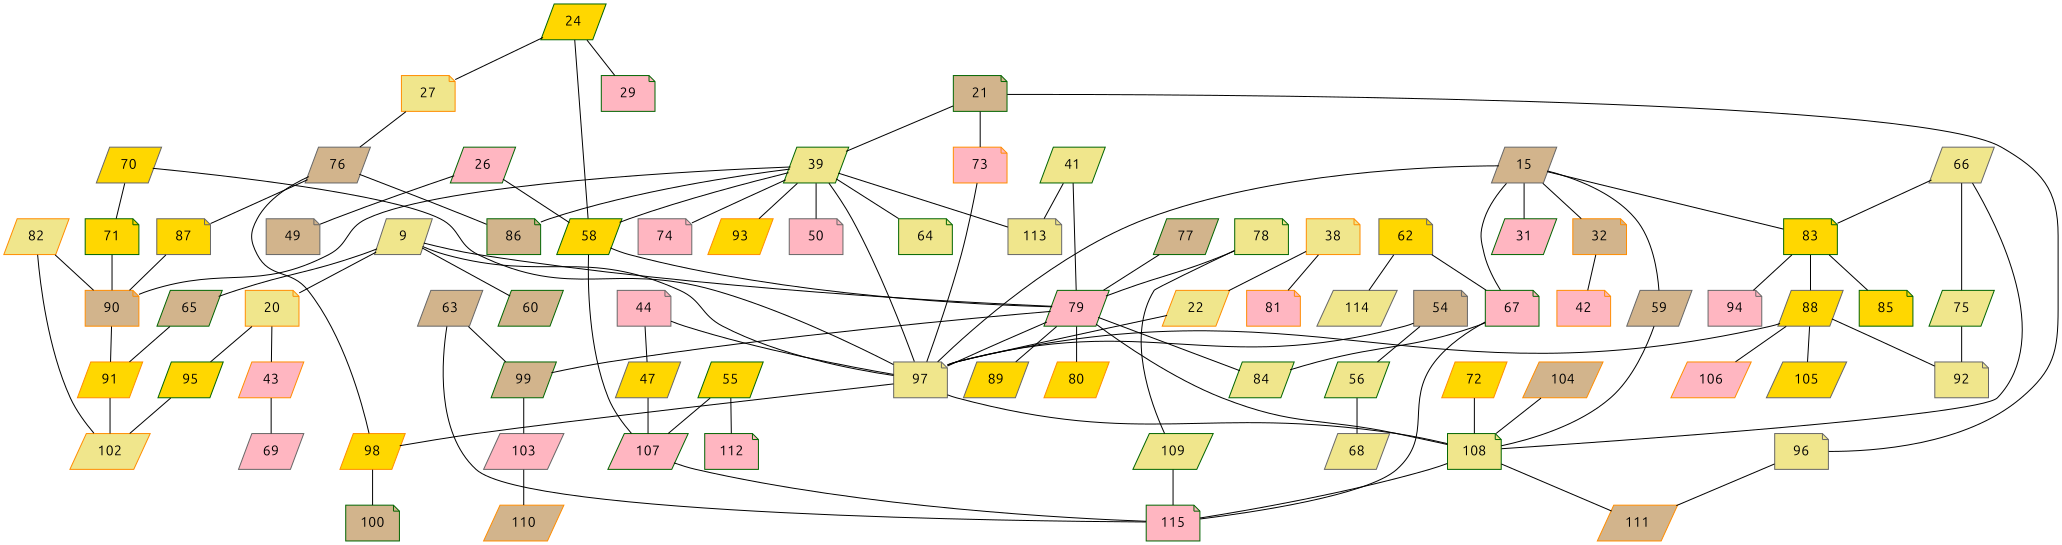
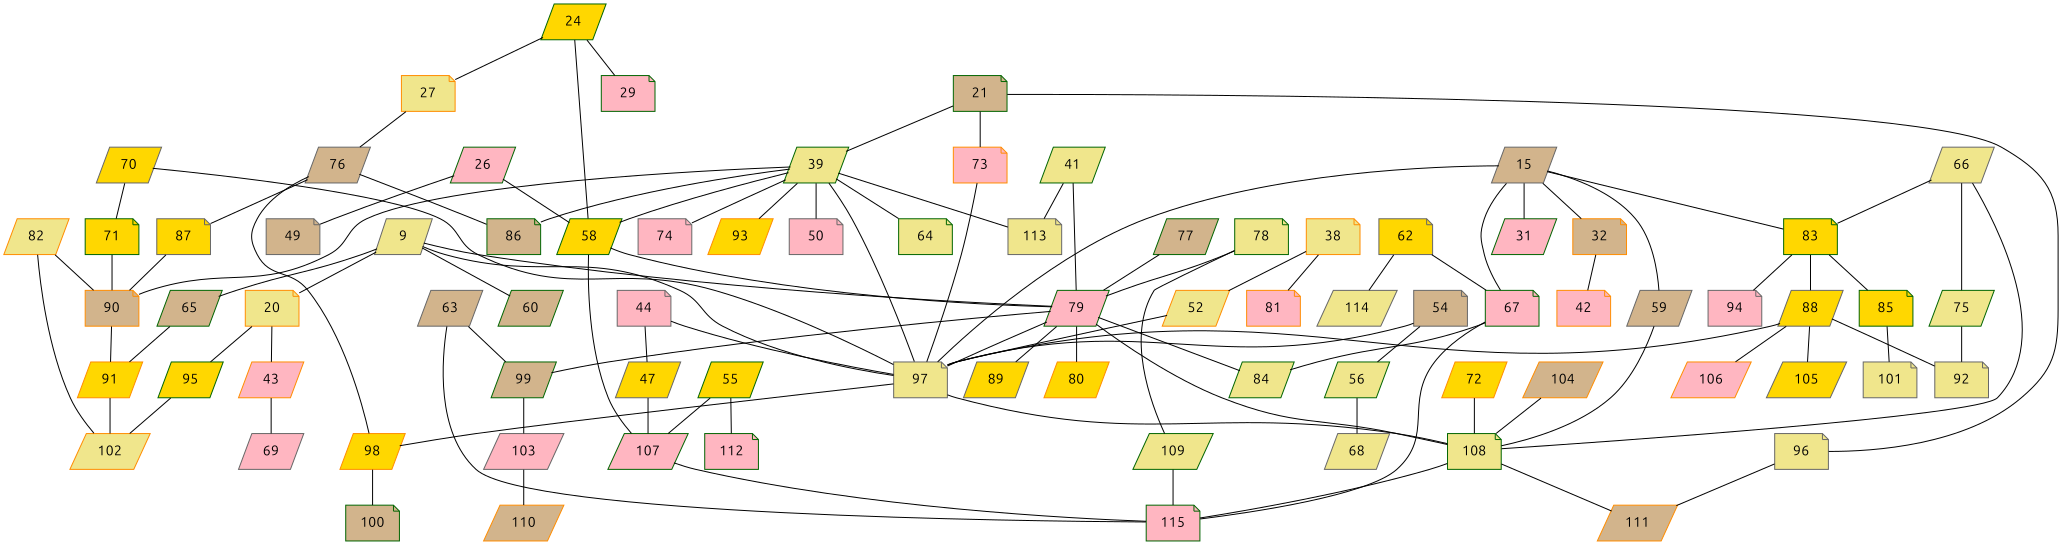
node "22": label "22" -> "52"
node "101": added
